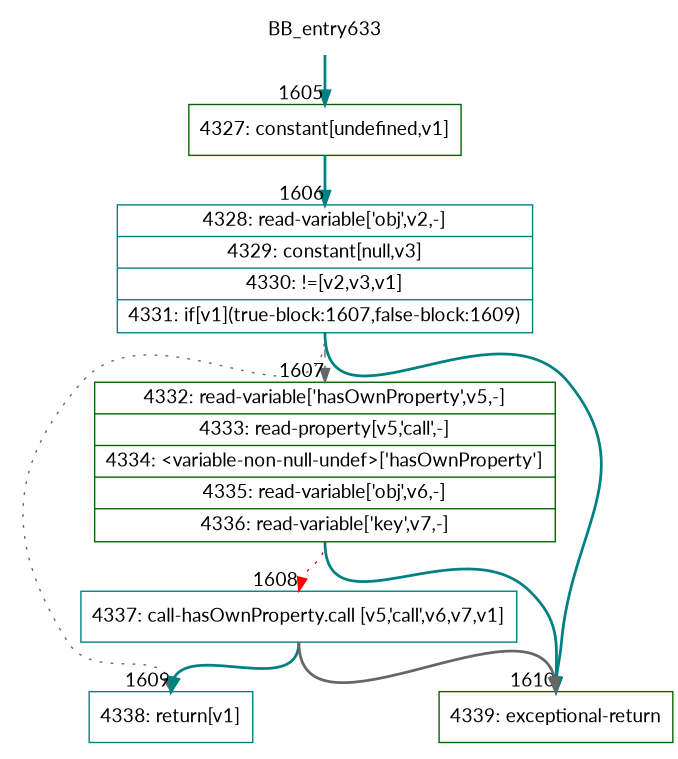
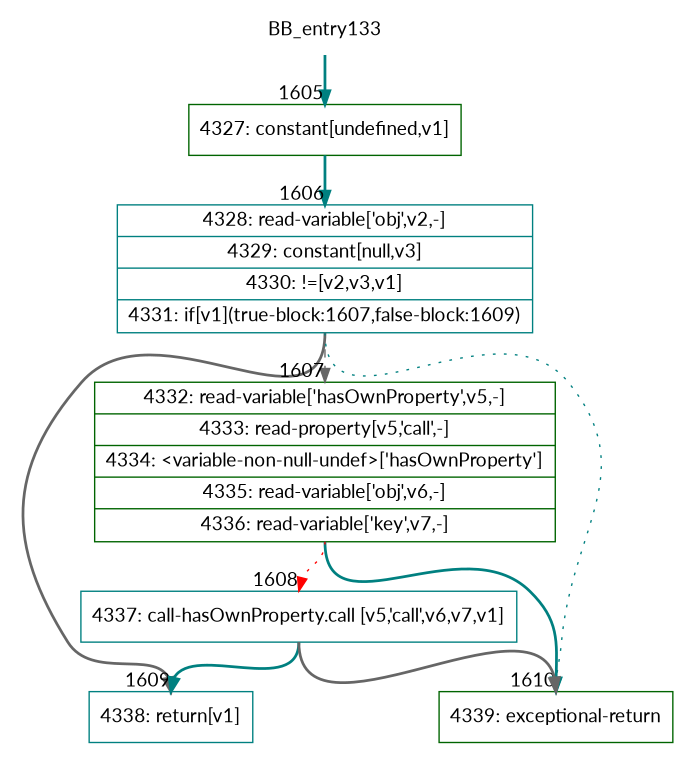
node "BB_entry633": label "BB_entry633" -> "BB_entry133"
edge "4328: read-variable['obj',v2,-]" -> "4339: exceptional-return": style bold -> dotted
edge "4328: read-variable['obj',v2,-]" -> "4338: return[v1]": style dotted -> bold
